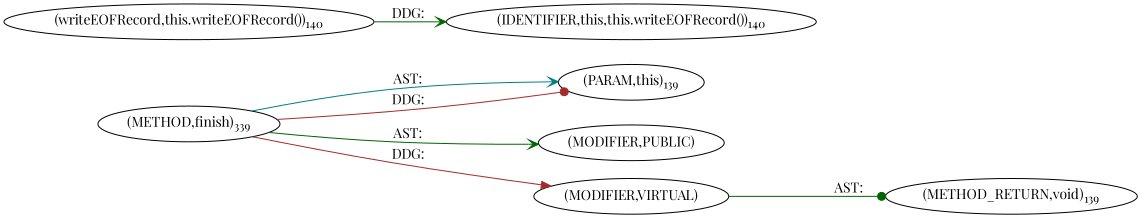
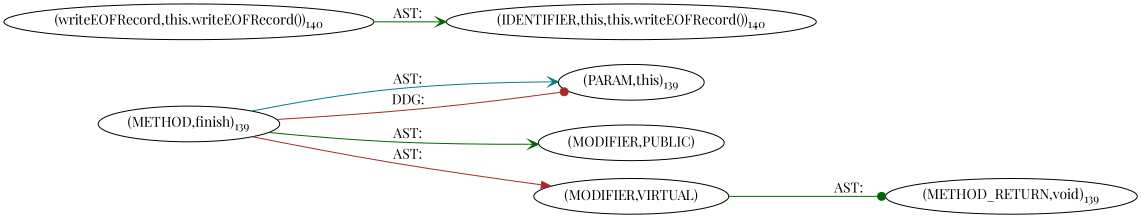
edge "(writeEOFRecord,this.writeEOFRecord())" -> "(IDENTIFIER,this,this.writeEOFRecord())": label "DDG: " -> "AST: "
node "(METHOD,finish)": text "339" -> "139"
edge "(METHOD,finish)" -> "(MODIFIER,VIRTUAL)": label "DDG: " -> "AST: "
